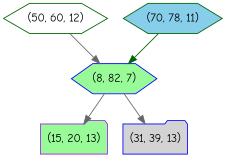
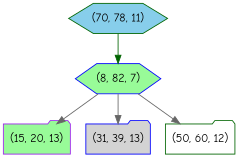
node "(50, 60, 12)": shape hexagon -> folder
edge "(50, 60, 12)" -> "(8, 82, 7)": reversed
